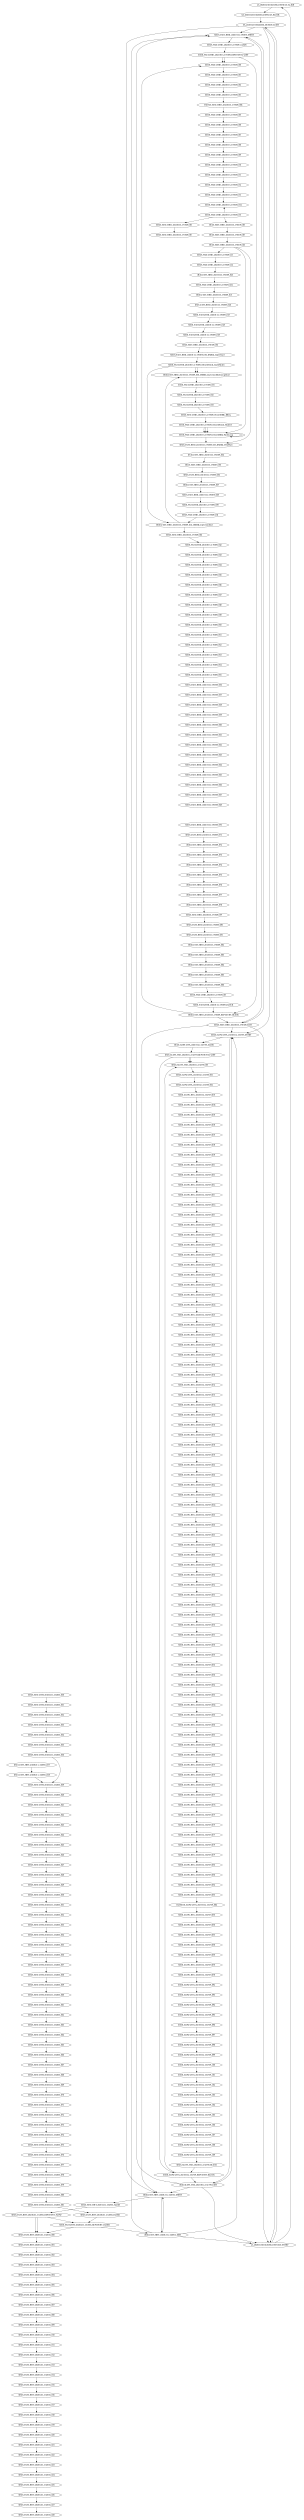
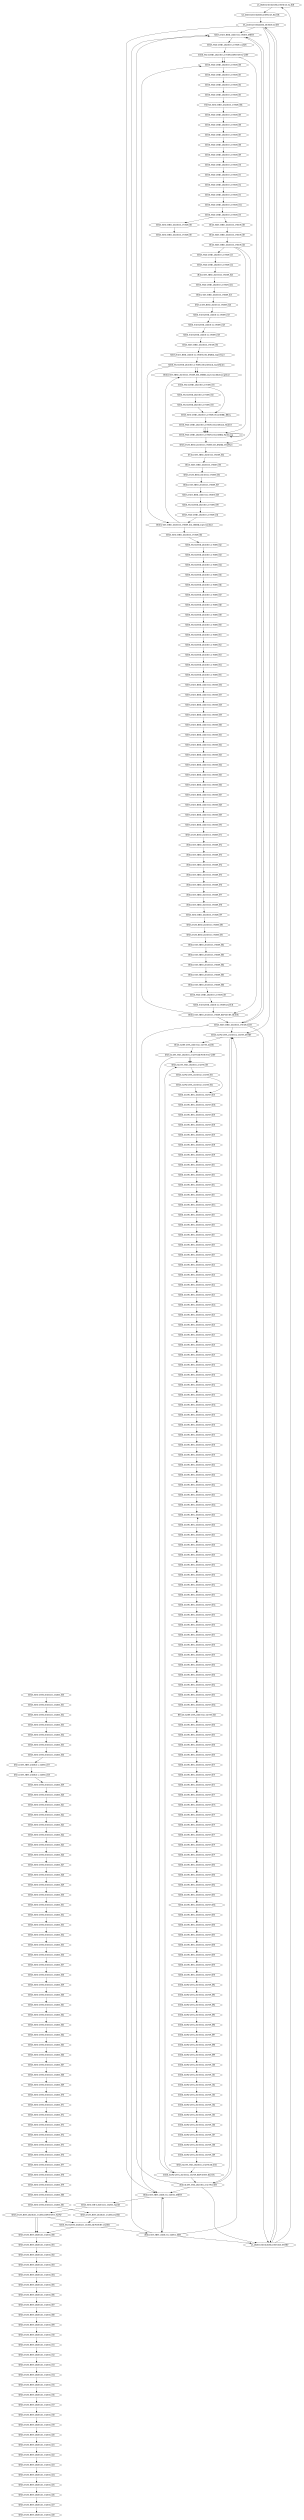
edge "SIS18_FAST_HHD_20210113_170309_015" -> "SIS18_FAST_HHD_20210113_170309_014": reversed
edge "SIS18_FAST_HHD_20210113_170309_031" -> "SIS18_FAST_HHD_20210113_170309_032": now "SIS18_FAST_HHD_20210113_170309_031" -> "SIS18_FAST_HHD_20210113_170309_033_DMBlk_BReq"
node "SIS18_FAST_HHD_20210113_170309_069": added
edge "SIS18_SLOW_HTA_20210112_132739_001" -> "SIS18_SLOW_HTA_20210112_132739_002": now "SIS18_SLOW_HTA_20210112_132739_001" -> "SIS18_SLOW_HTA_20210112_132739_003"
edge "SIS18_SLOW_HTA_20210112_132739_045" -> "SIS18_SLOW_HTA_20210112_132739_046": reversed
node "SIS18_SLOW_HTA_20210112_132739_065": label "SIS18_SLOW_HTA_20210112_132739_065" -> "HTA18_SLOW_HTA_20210112_132739_065"
edge "SIS18_FAST_HHT_20201211_132855_036" -> "SIS18_FAST_HHT_20201211_132855_039": now "SIS18_FAST_HHT_20201211_132855_036" -> "SIS18_FAST_HHT_20201211_132855_037"
node "BLOCK18_SLOW_HTA_20210112_132739_084": label "BLOCK18_SLOW_HTA_20210112_132739_084" -> "SIS18_SLOW_HTA_20210112_132739_084"
